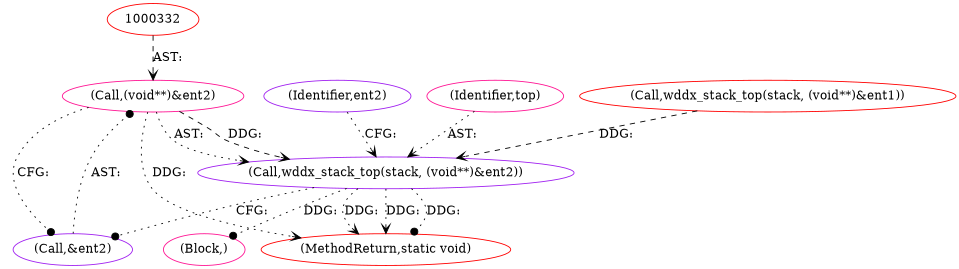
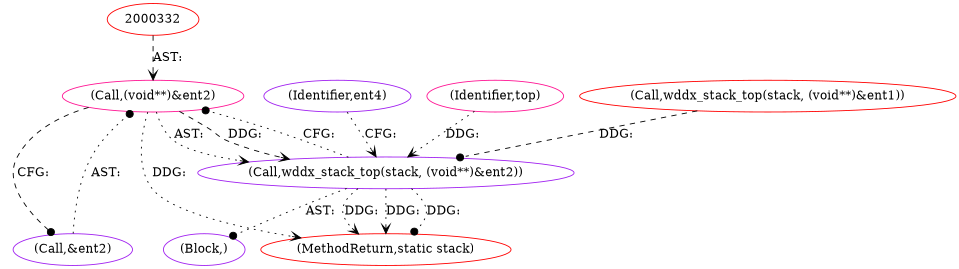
node "1000332": label "1000332" -> "2000332"
node "(Identifier,ent2)": label "(Identifier,ent2)" -> "(Identifier,ent4)"
edge "(Identifier,top)" -> "(Call,wddx_stack_top(stack, (void**)&ent2))": label "AST: " -> "DDG: "
edge "(Call,wddx_stack_top(stack, (void**)&ent1))" -> "(Call,wddx_stack_top(stack, (void**)&ent2))": arrowhead vee -> dot
edge "(Call,(void**)&ent2)" -> "(Call,&ent2)": style dotted -> dashed
edge "(Call,wddx_stack_top(stack, (void**)&ent2))" -> "(Call,&ent2)": now "(Call,wddx_stack_top(stack, (void**)&ent2))" -> "(Call,(void**)&ent2)"
edge "(Call,wddx_stack_top(stack, (void**)&ent2))" -> "(Block,)": label "DDG: " -> "AST: "
node "(Block,)": color deeppink -> purple
node "(MethodReturn,static void)": label "(MethodReturn,static void)" -> "(MethodReturn,static stack)"
